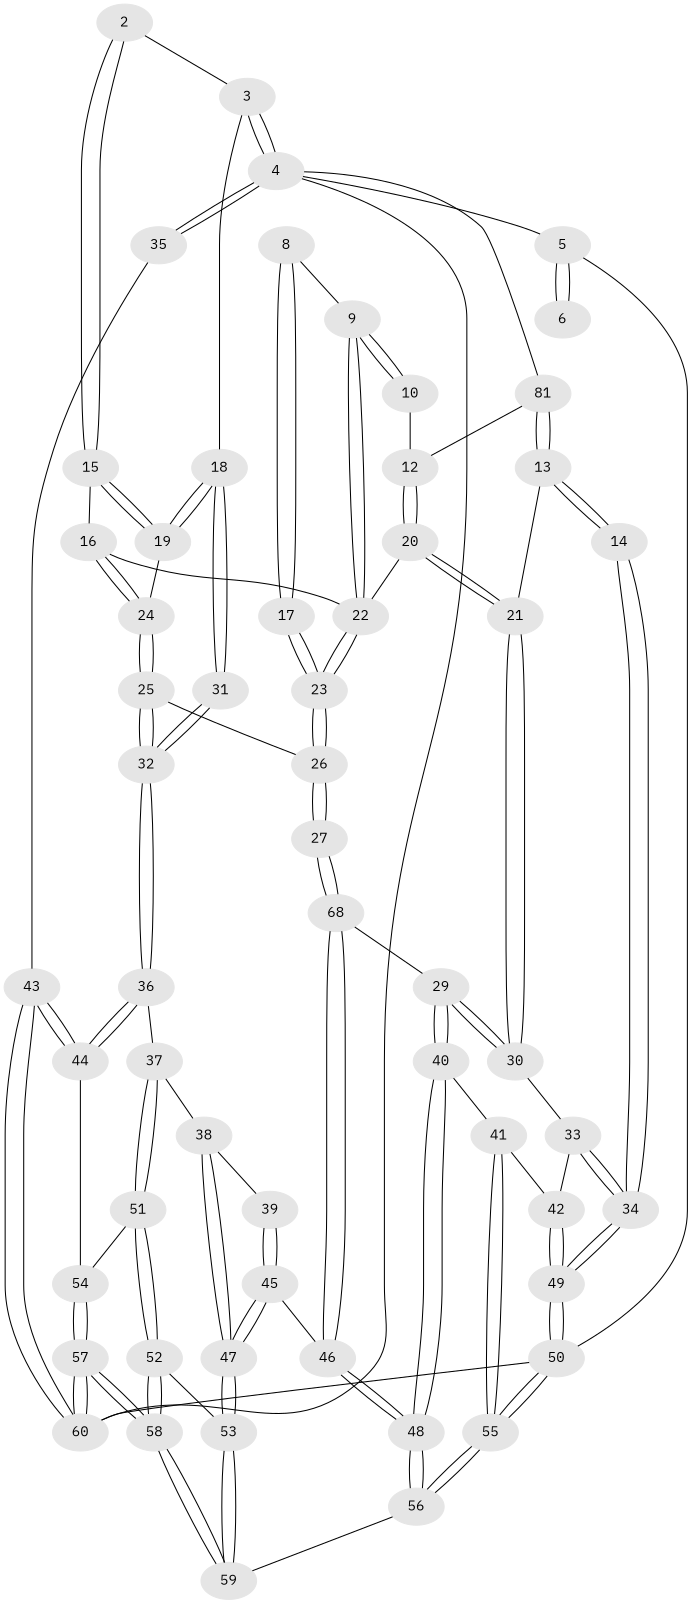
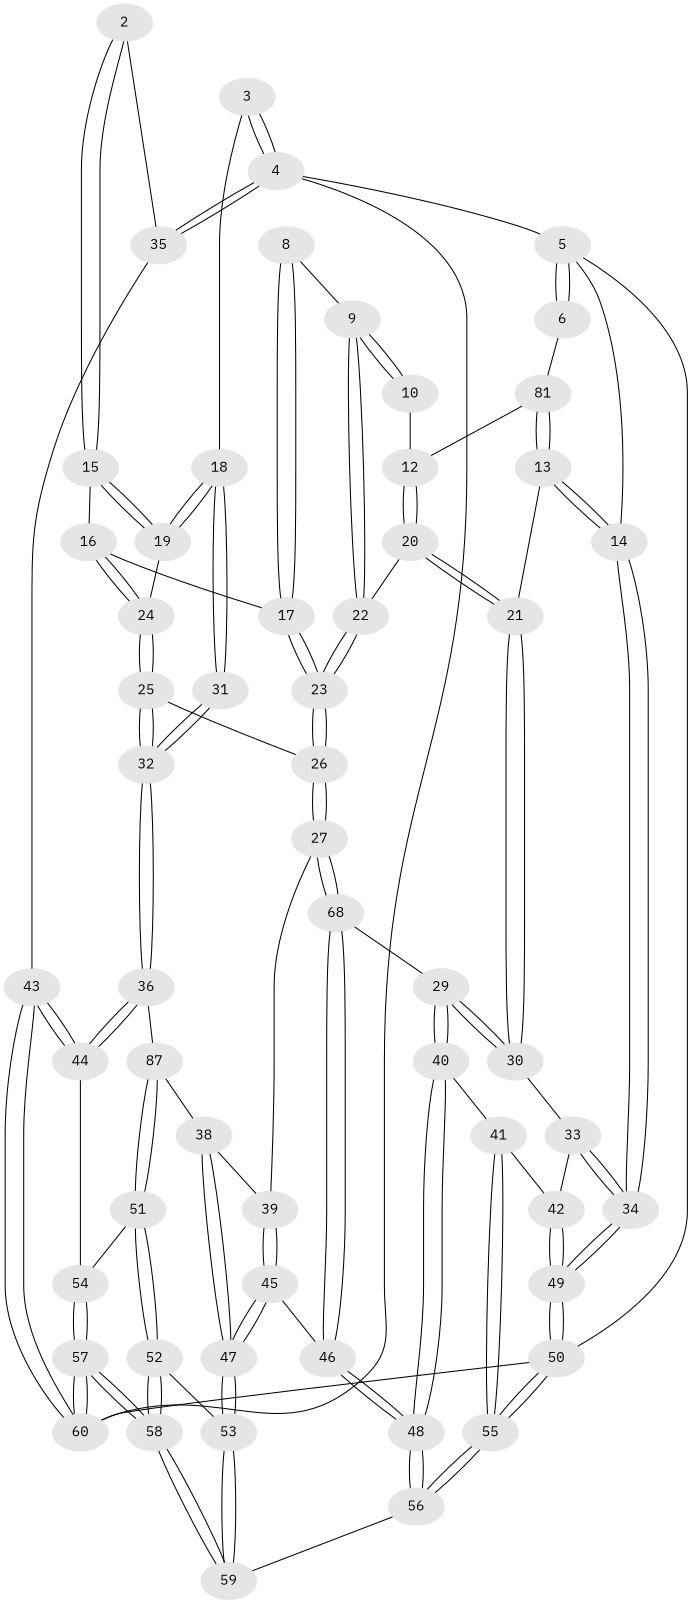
edge "2" -- "3": now "2" -- "35"
edge "4" -- "81": now "6" -- "81"
edge "5" -- "14": added
edge "16" -- "22": now "16" -- "17"
edge "27" -- "39": added
node "37": label "37" -> "87"
